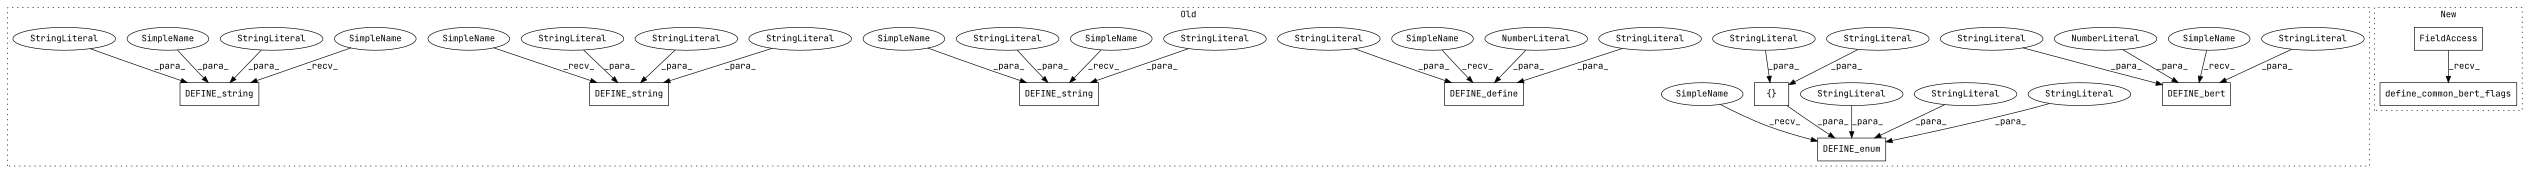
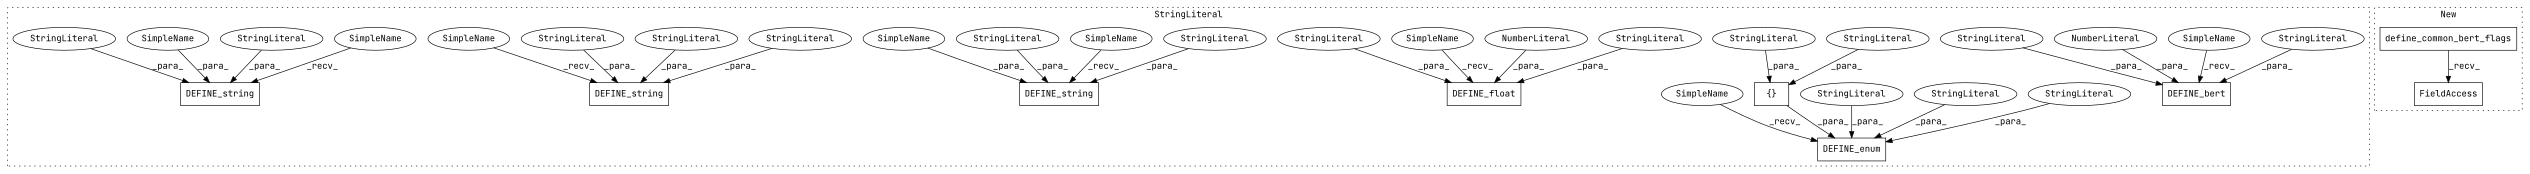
cluster "Old": label "Old" -> "StringLiteral"
edge "FieldAccess" -> "define_common_bert_flags": reversed
node "DEFINE_define": label "DEFINE_define" -> "DEFINE_float"
